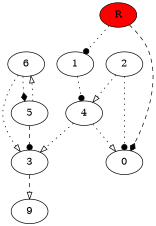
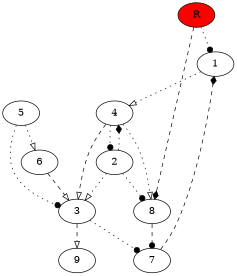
edge "6" -> "5": removed
edge "1" -> "4": arrowhead dot -> onormal
edge "2" -> "4": arrowhead onormal -> diamond
edge "6" -> "3": style dotted -> dashed
edge "5" -> "3": style dashed -> dotted
edge "4" -> "3": style dotted -> dashed
edge "4" -> "2": added
node "0": label "0" -> "8"
edge "2" -> "3": added
node "7": added
